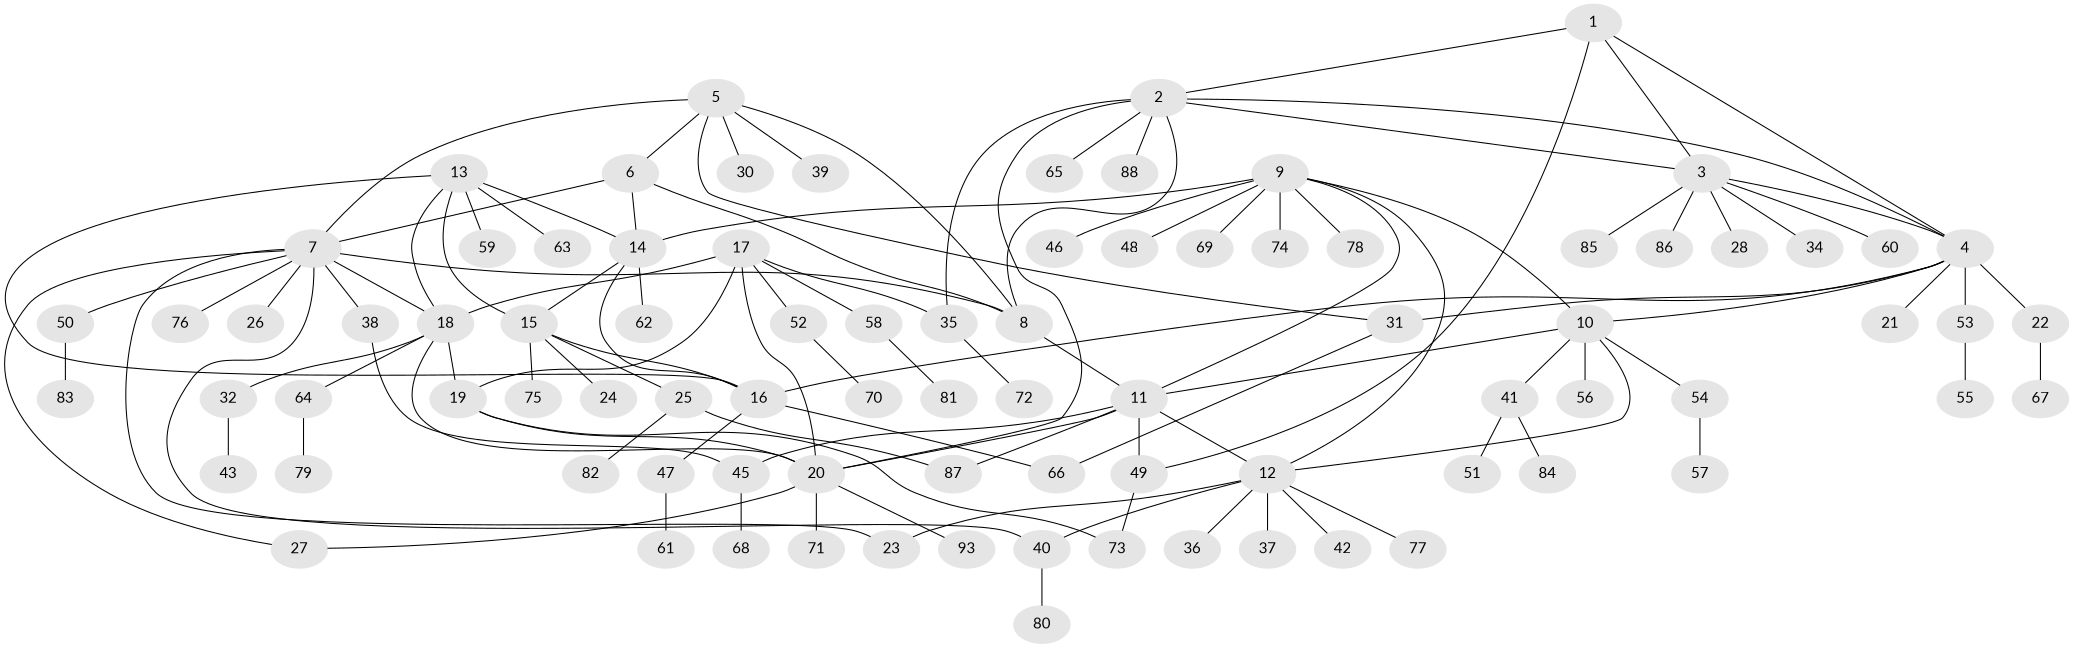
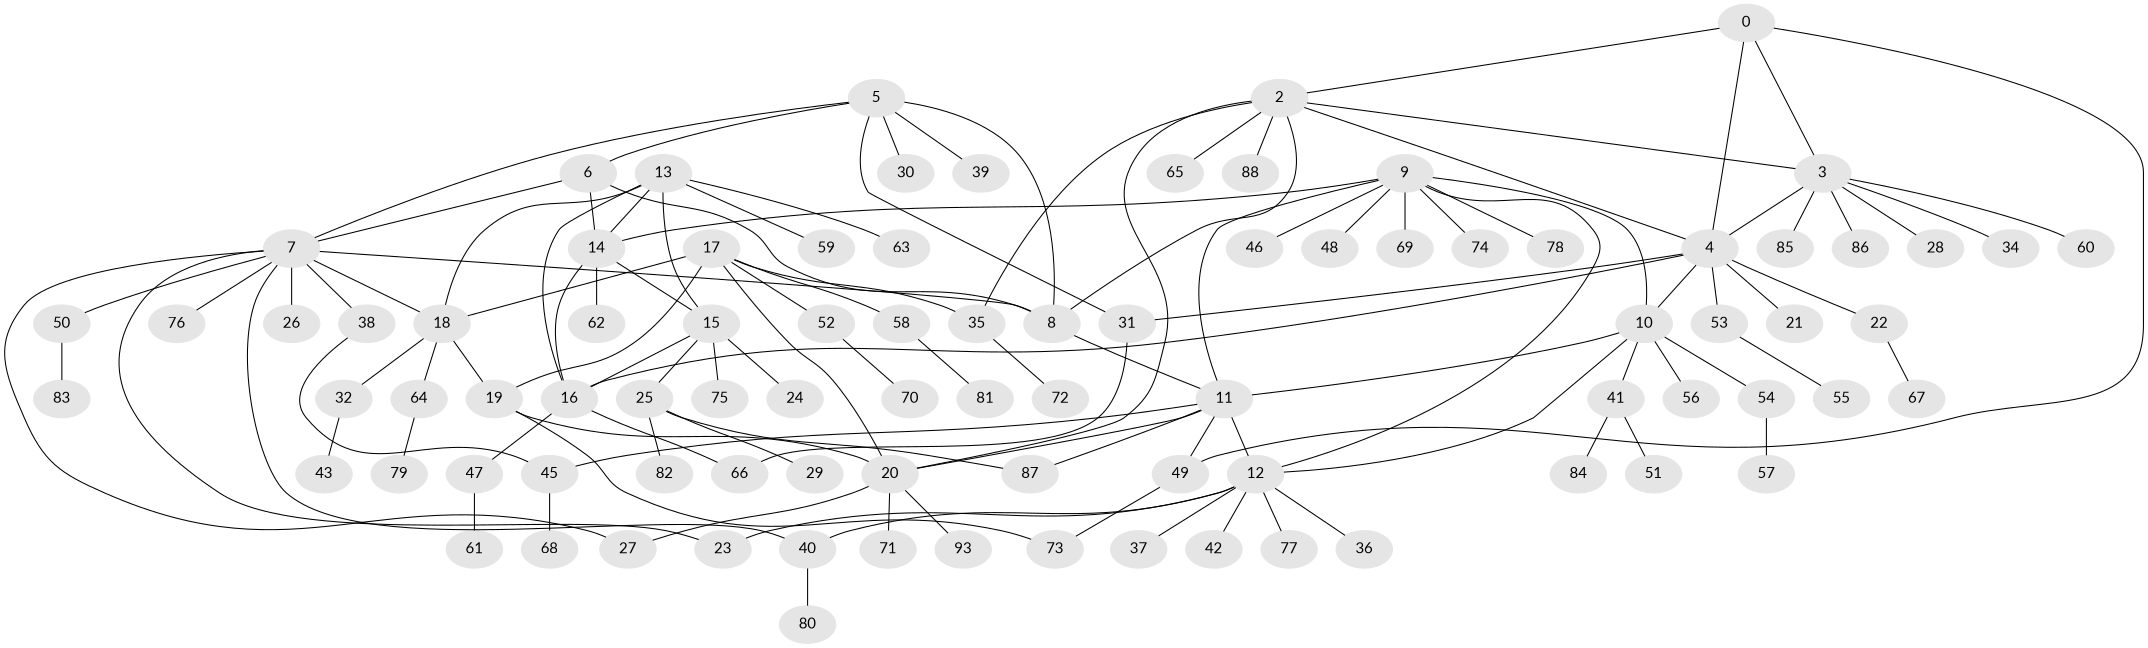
node "1": label "1" -> "0"
edge "18" -- "20": removed
node "29": added
